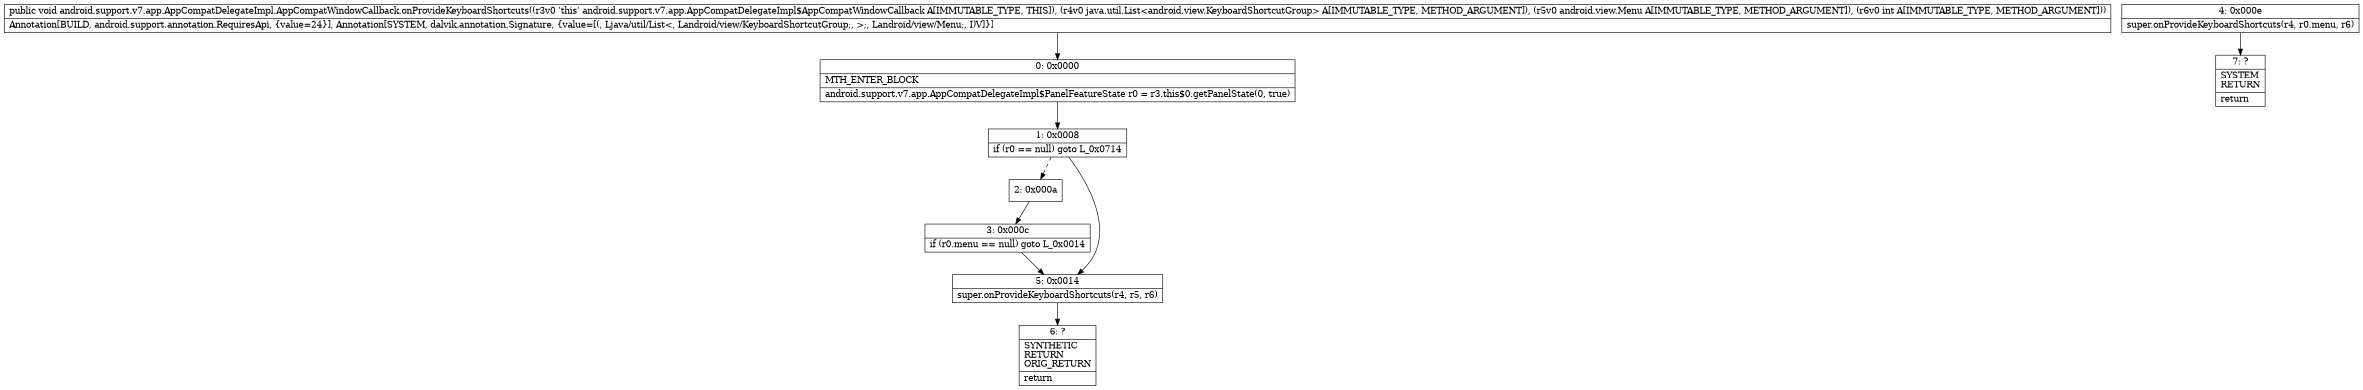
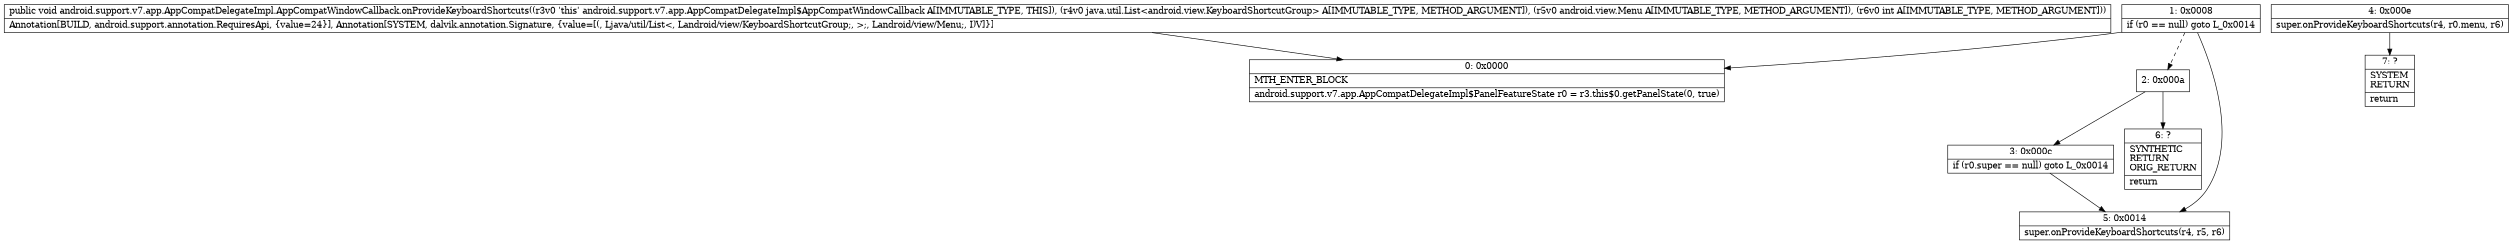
edge "0: 0x0000" -> "1: 0x0008": reversed
node "1: 0x0008": text "if (r0 == null) goto L_0x0714" -> "if (r0 == null) goto L_0x0014"
node "3: 0x000c": text "if (r0.menu == null) goto L_0x0014" -> "if (r0.super == null) goto L_0x0014"
edge "5: 0x0014" -> "6: ?": now "2: 0x000a" -> "6: ?"
